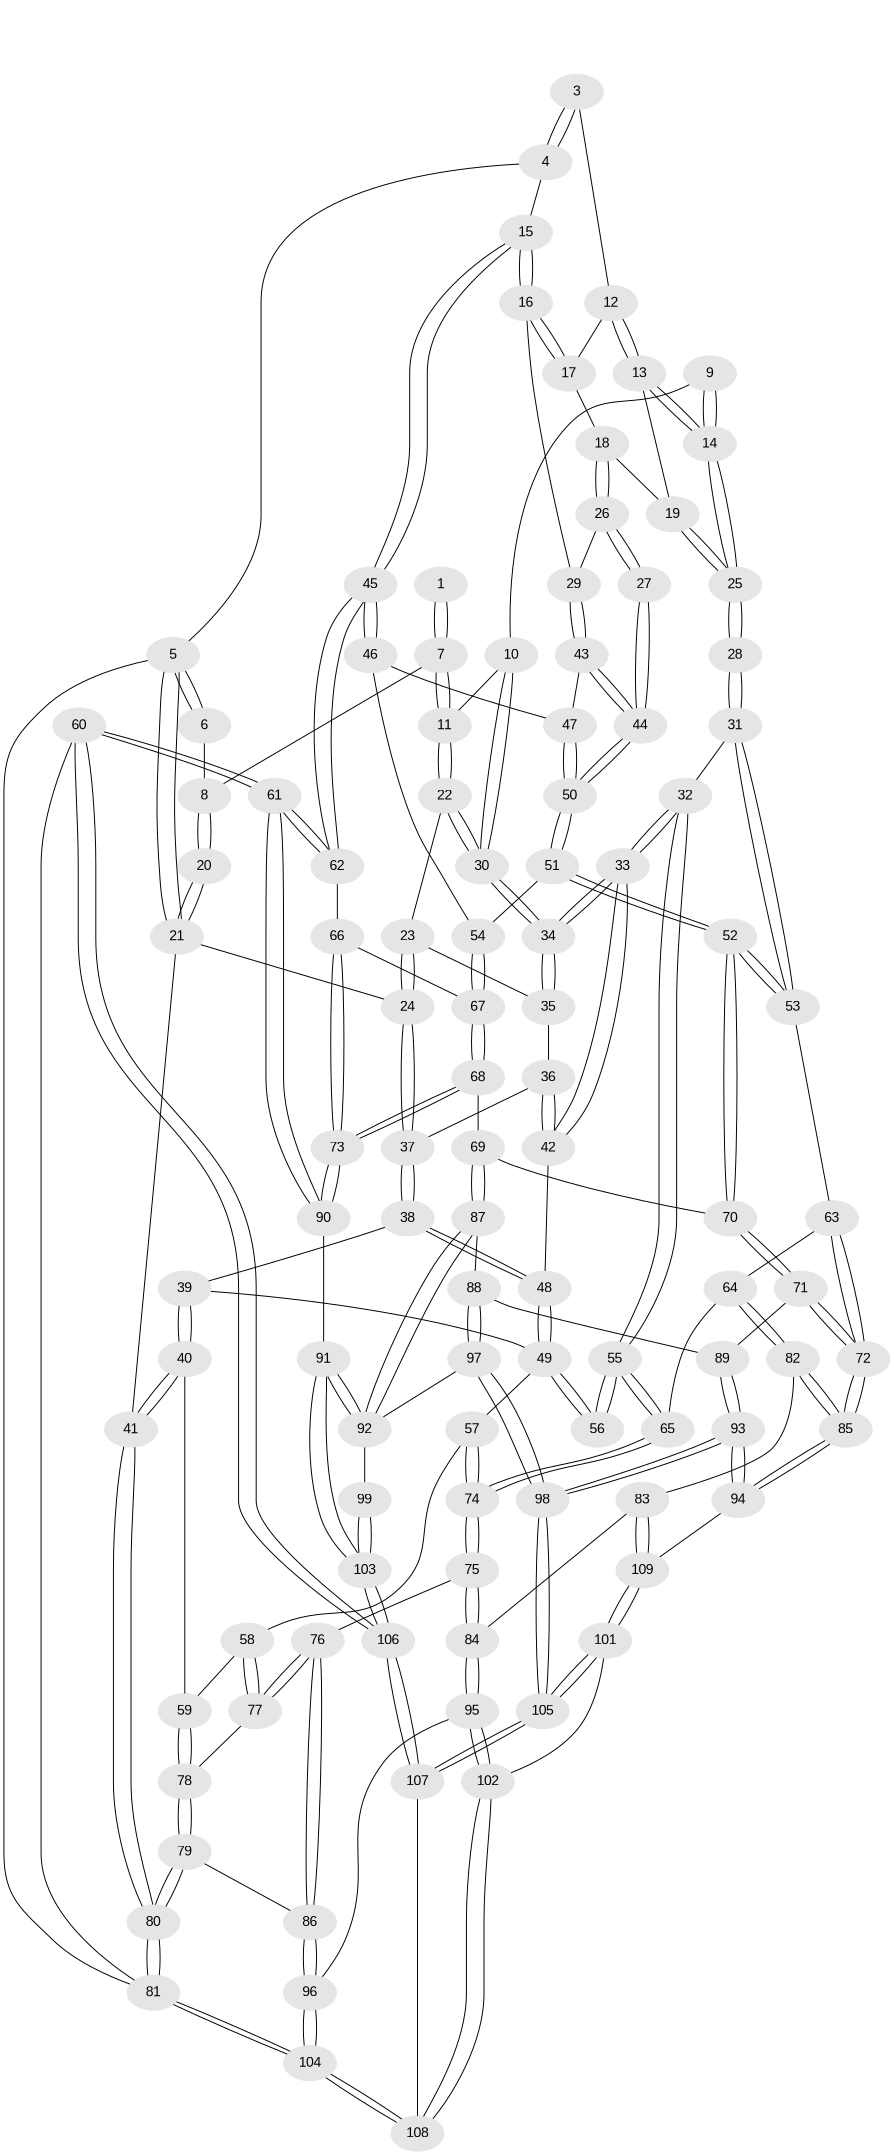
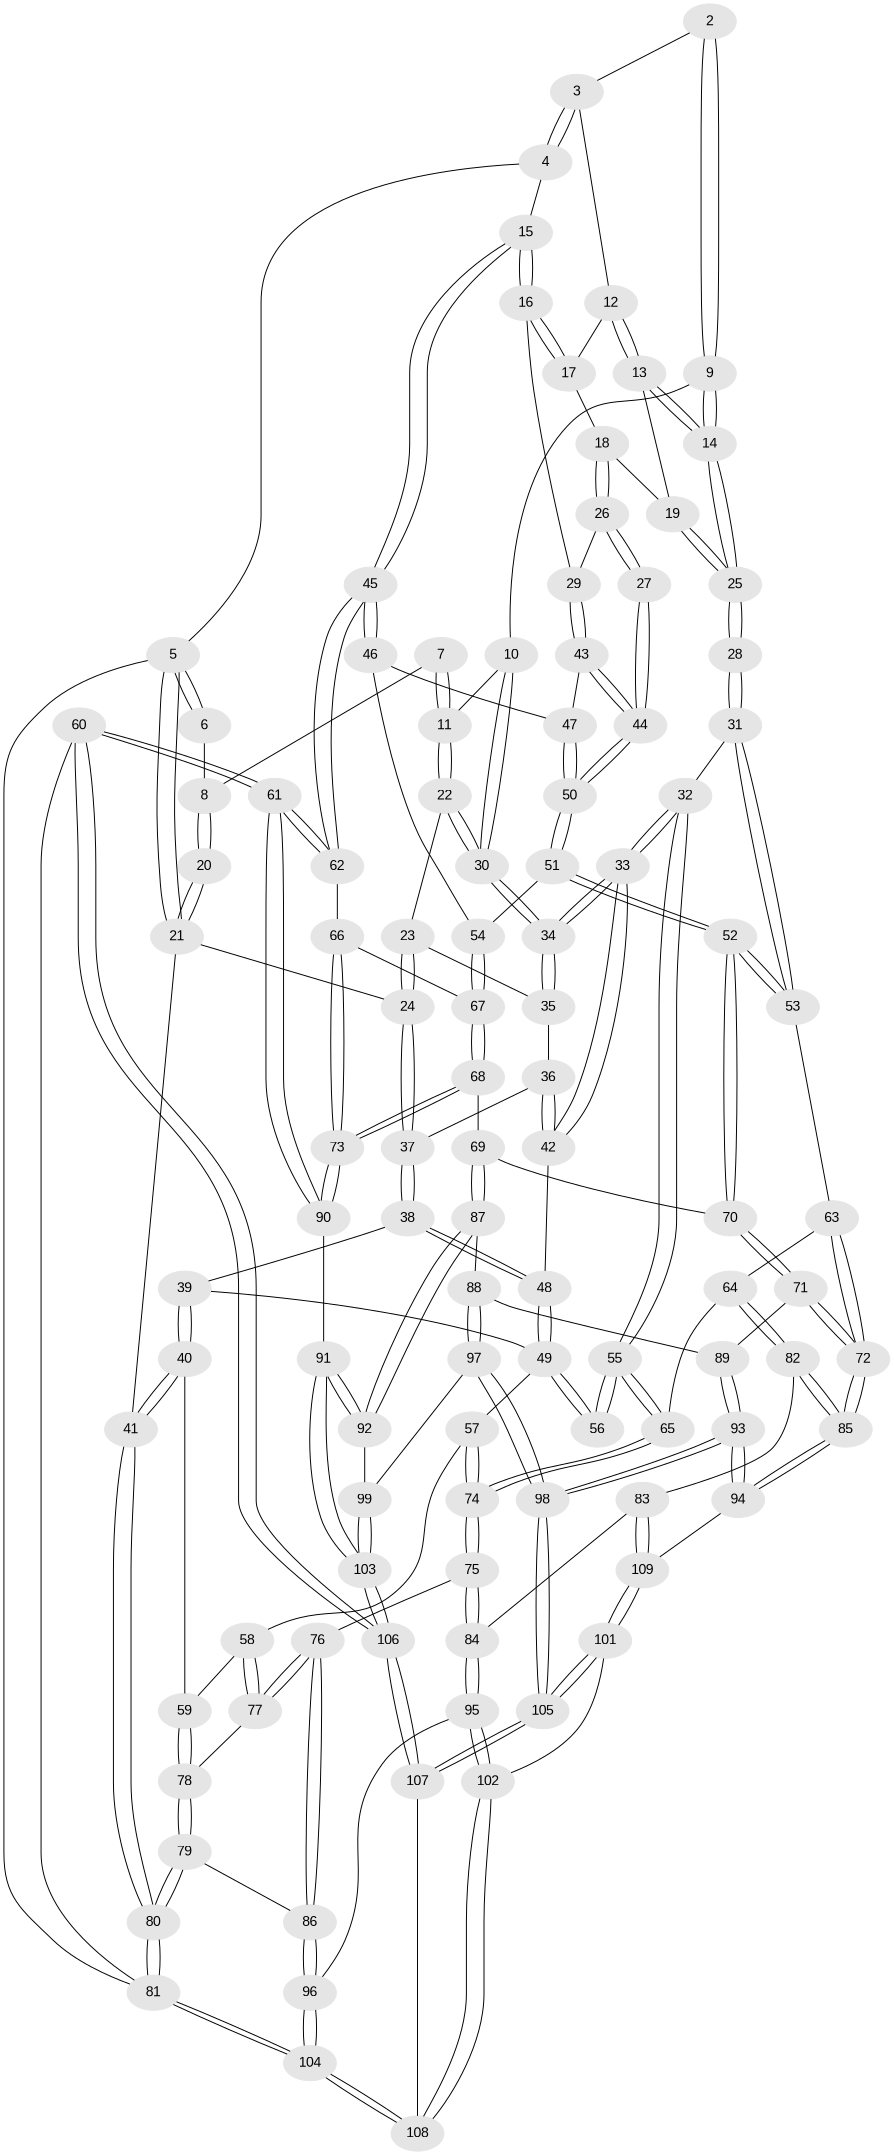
node "2": added
node "1": removed
edge "97" -- "92": now "97" -- "99"
